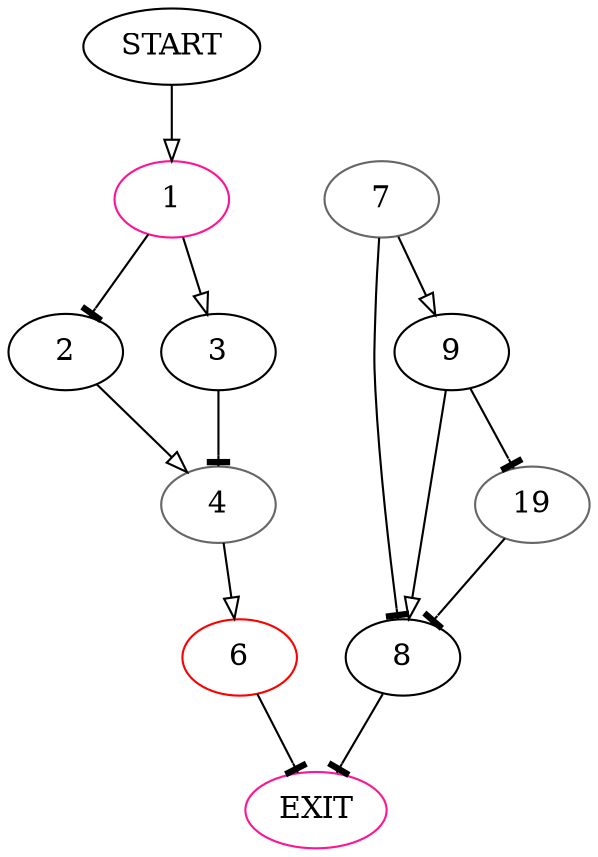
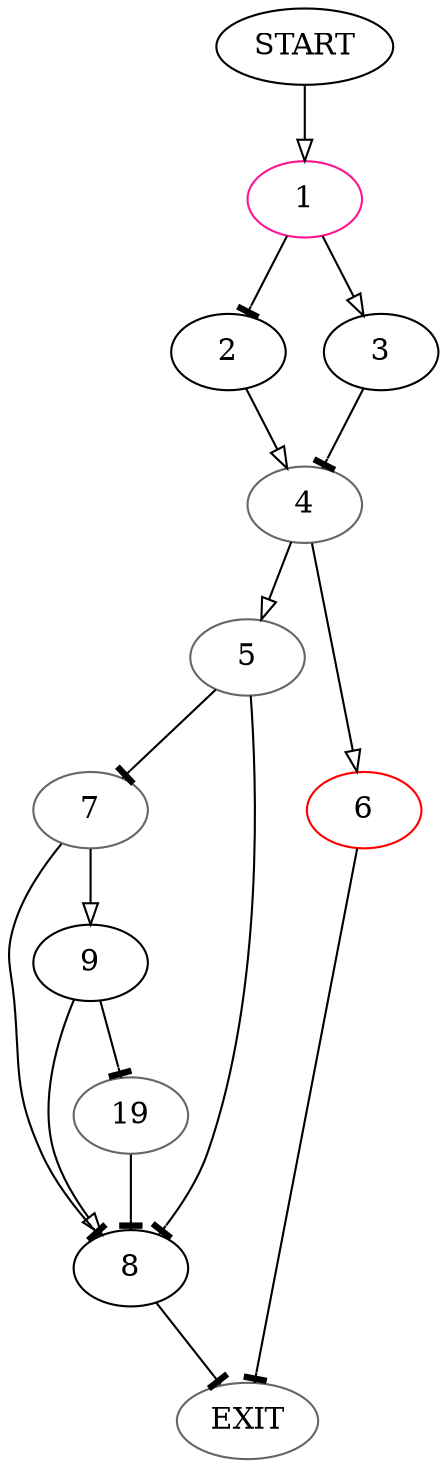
node "5": added
node "EXIT": color deeppink -> gray40
